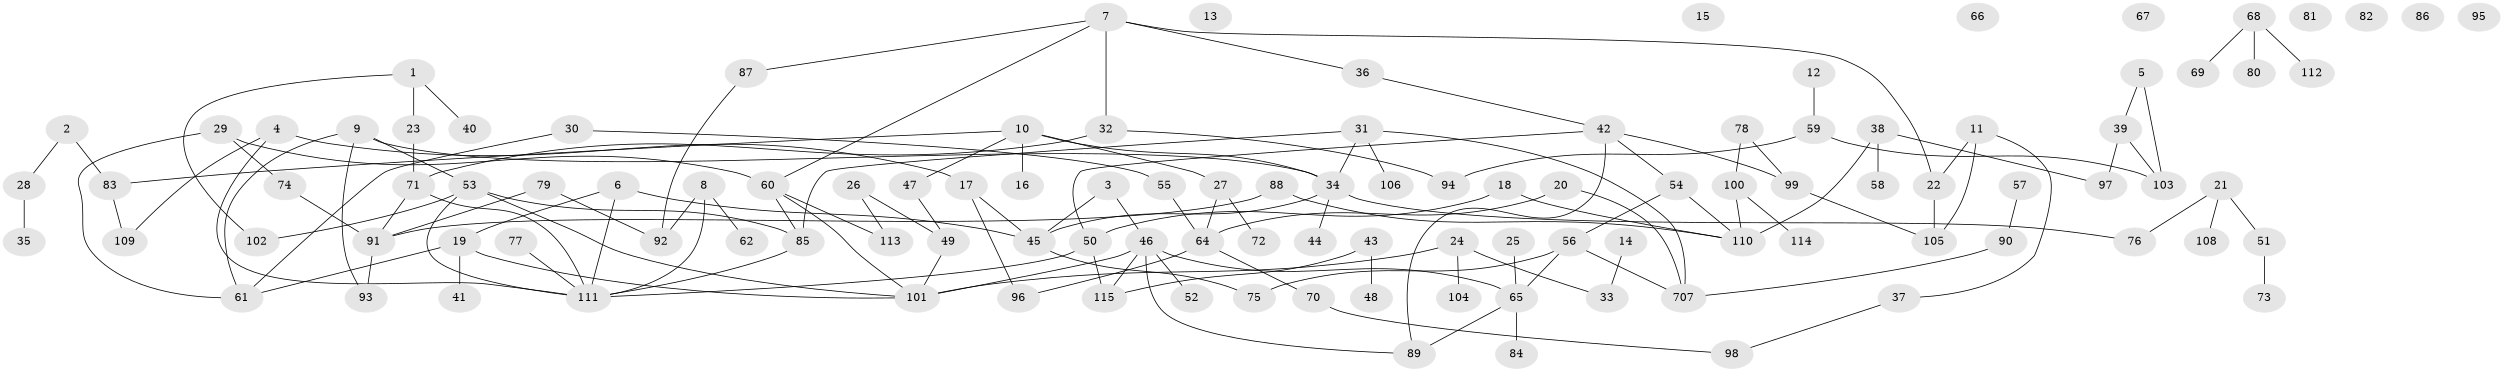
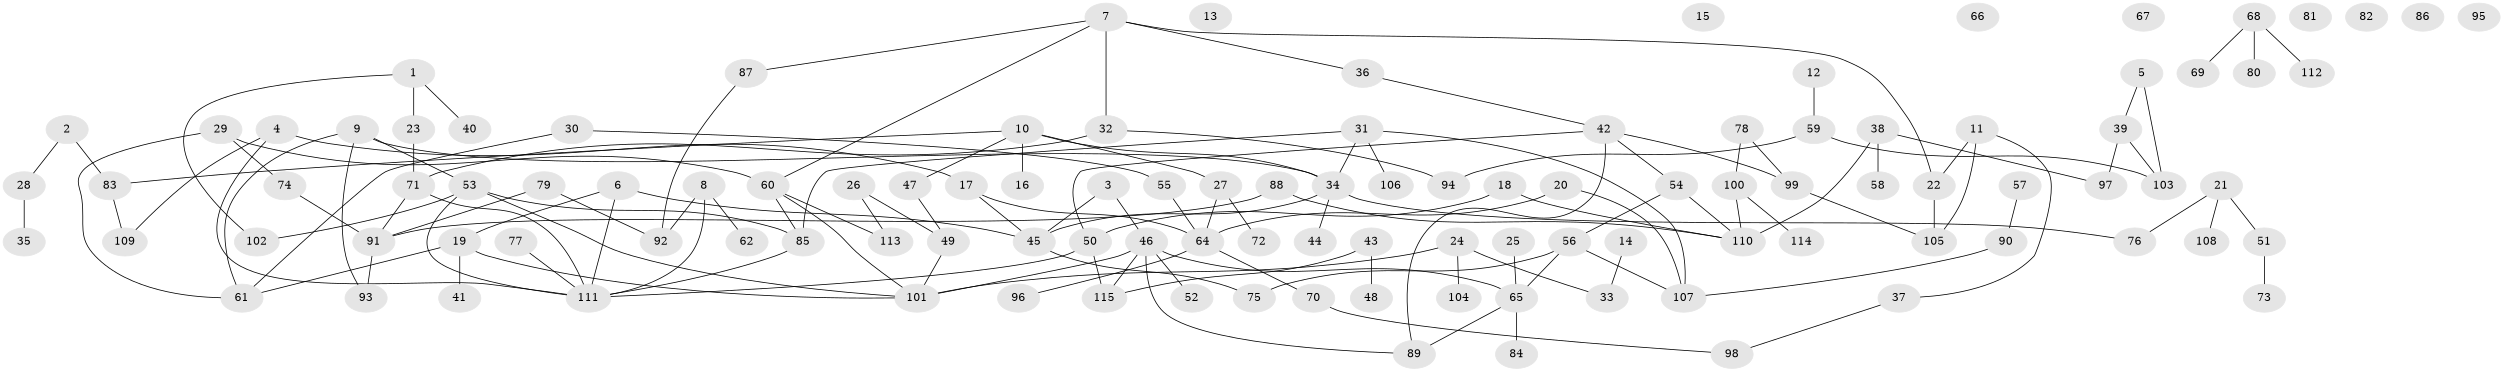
edge "17" -- "96": now "17" -- "64"
node "707": label "707" -> "107"
